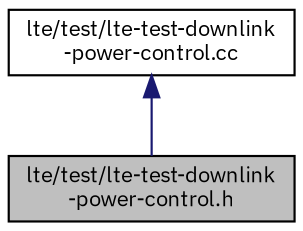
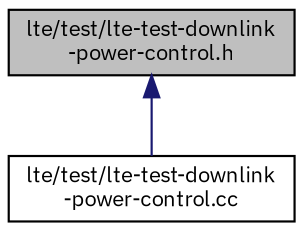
edge "lte/test/lte-test-downlink -power-control.h" -> "lte/test/lte-test-downlink -power-control.cc": reversed
